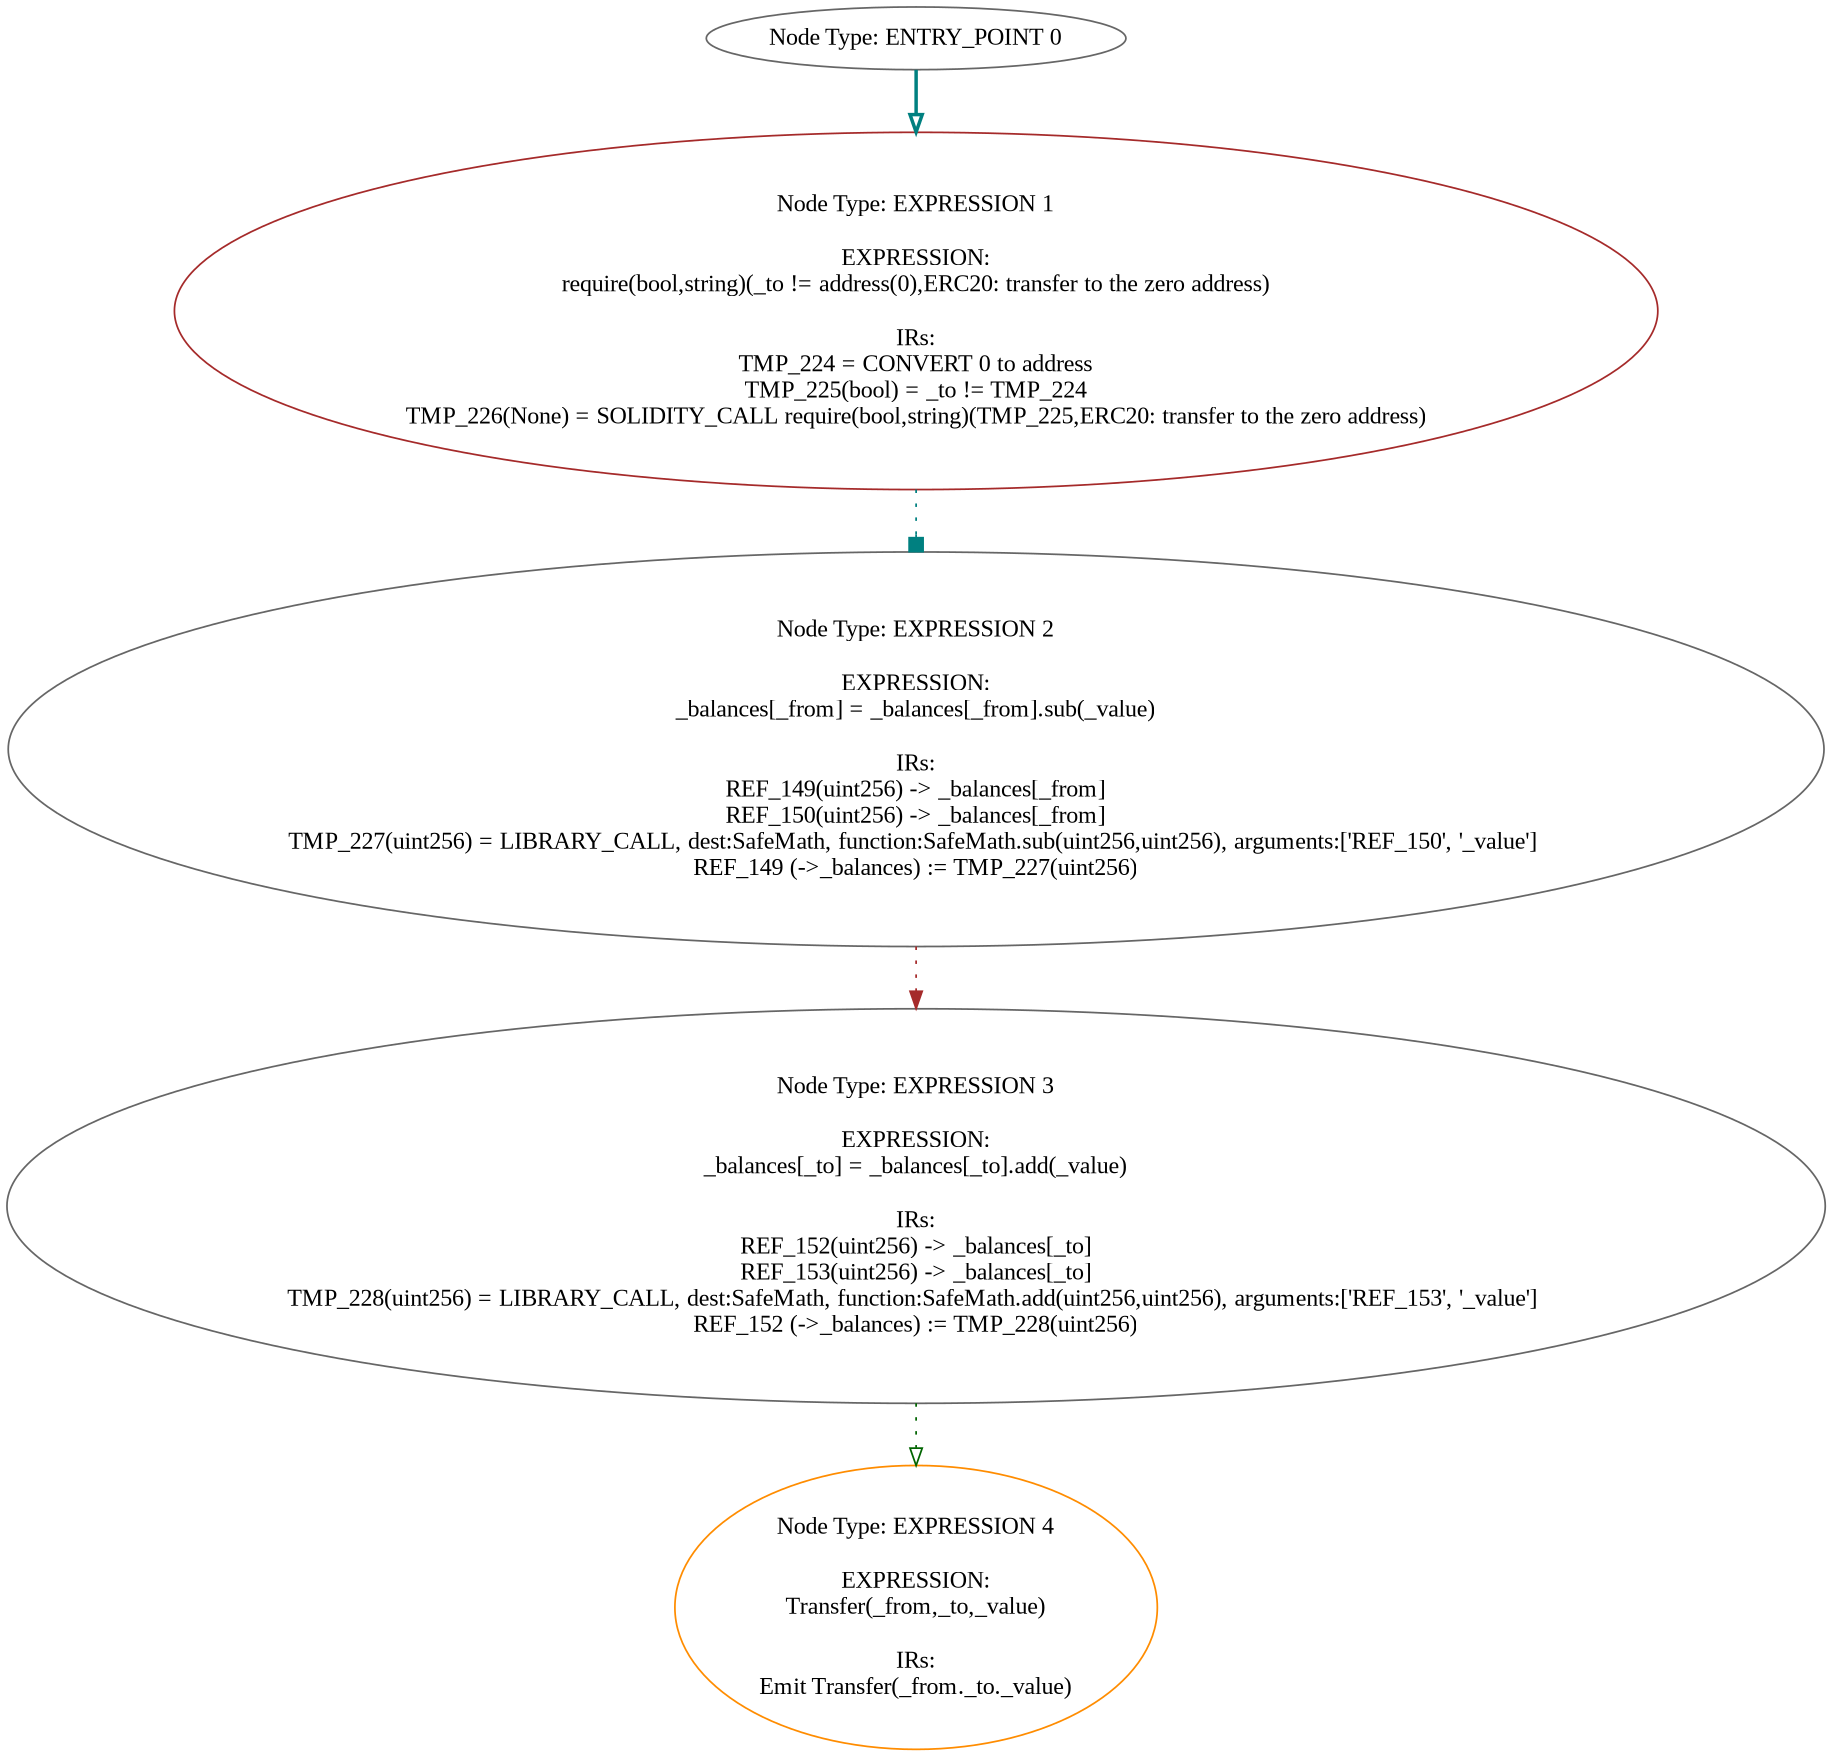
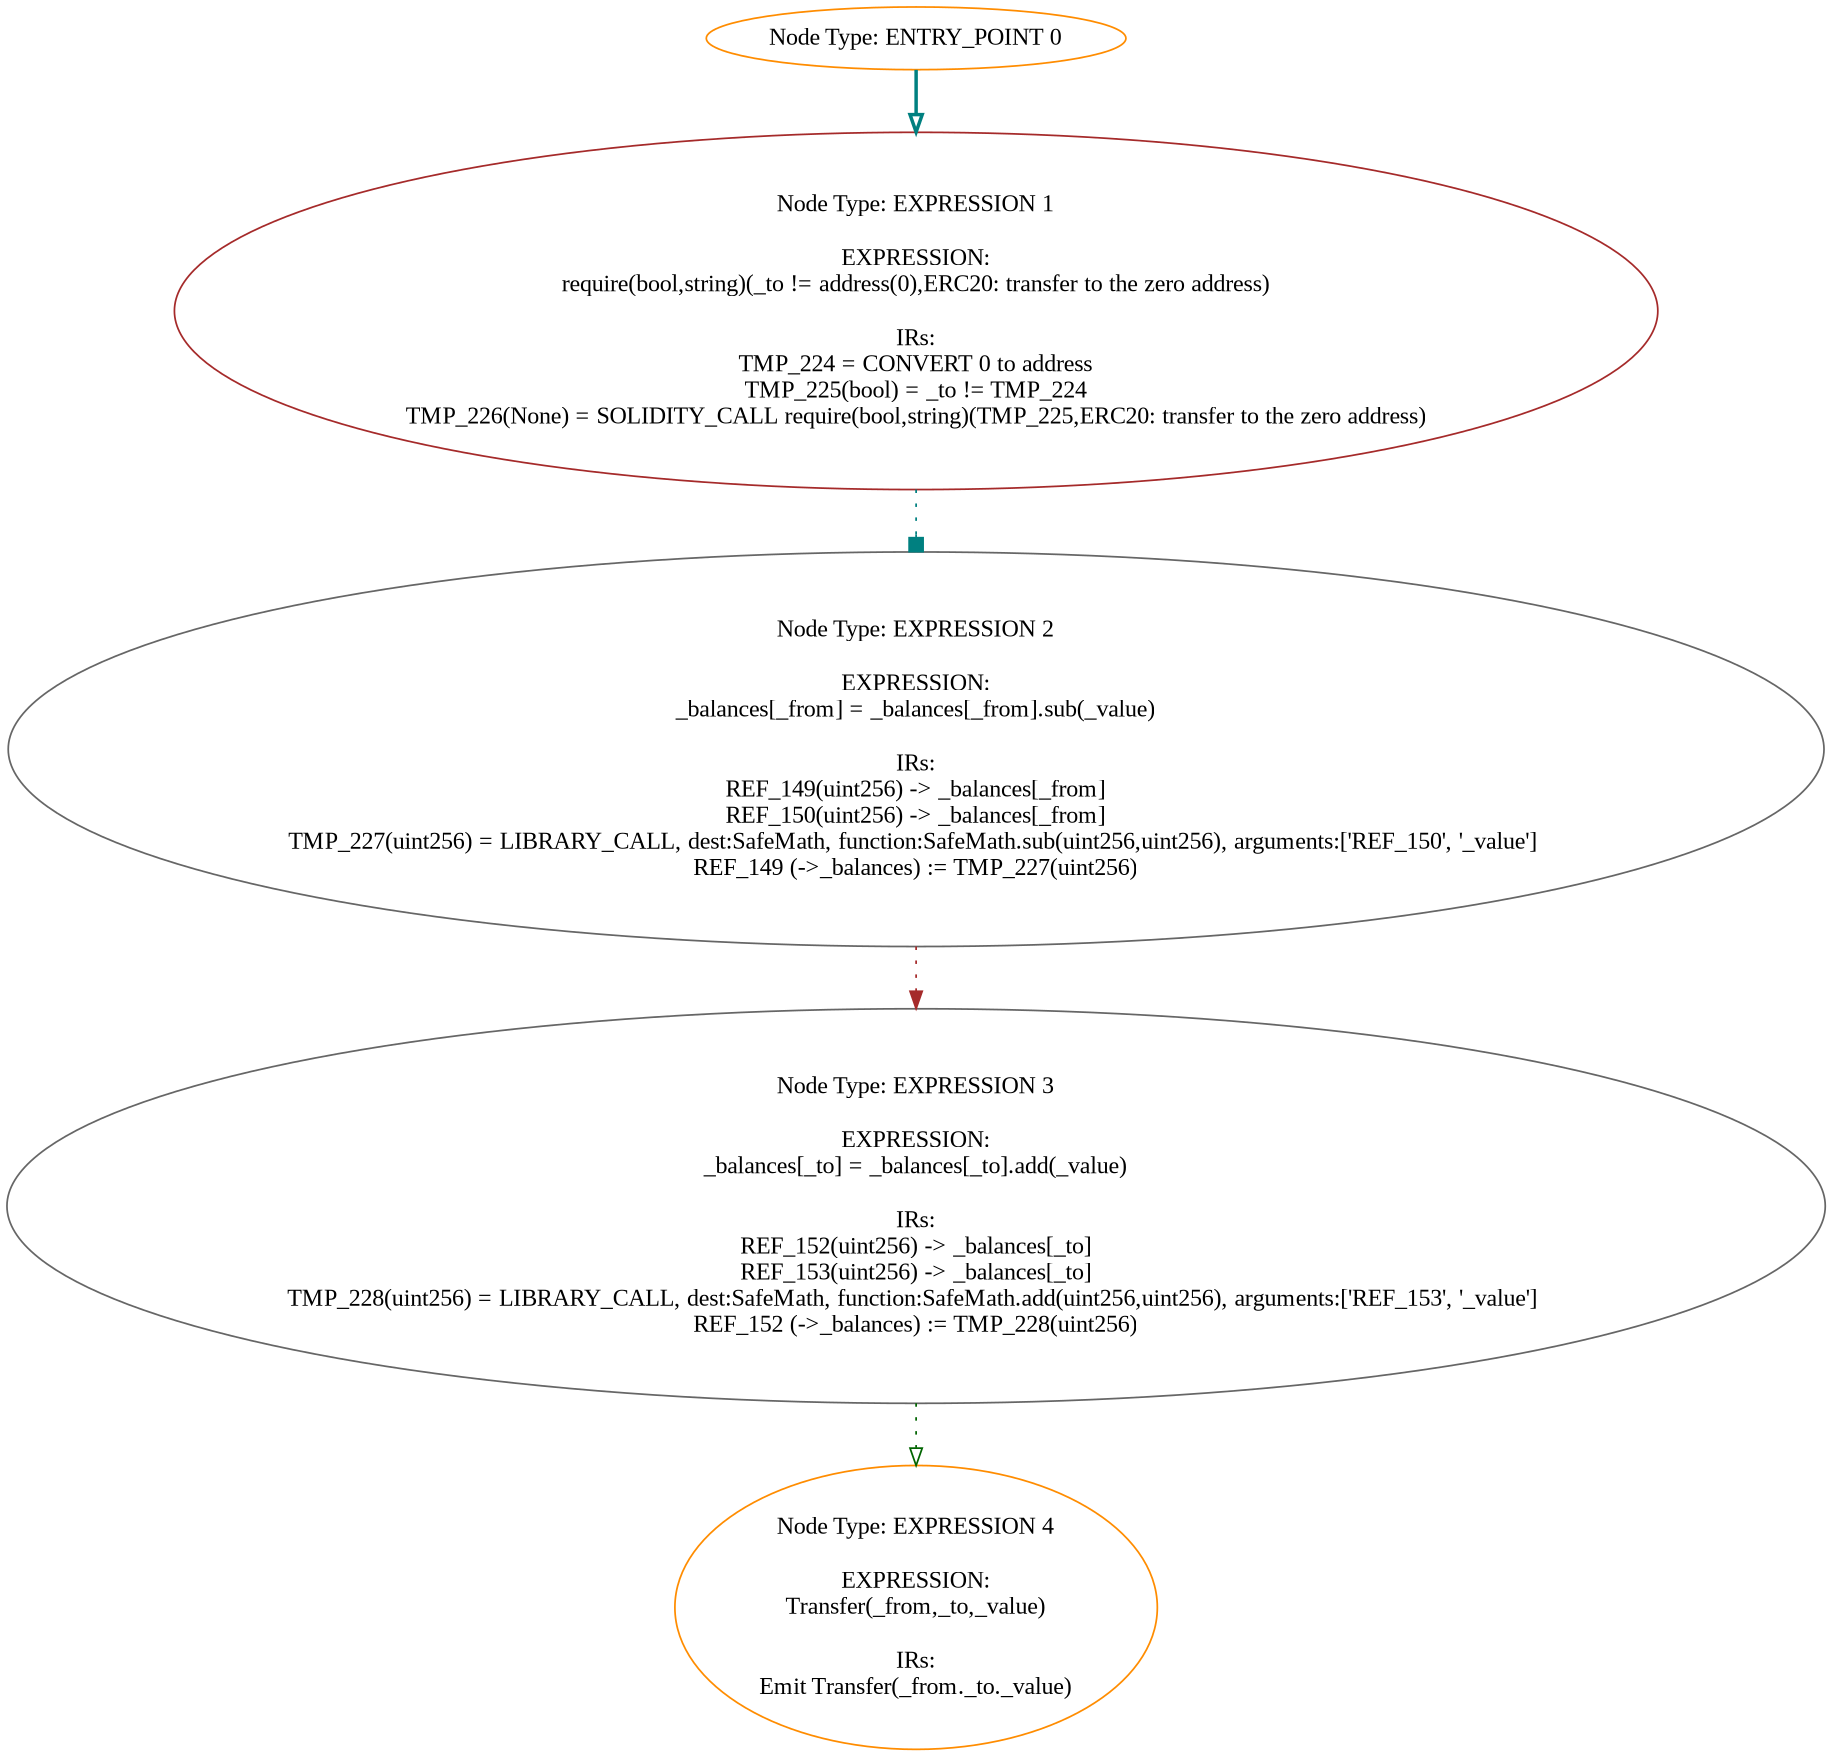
node "Node Type: ENTRY_POINT 0": color gray40 -> darkorange
